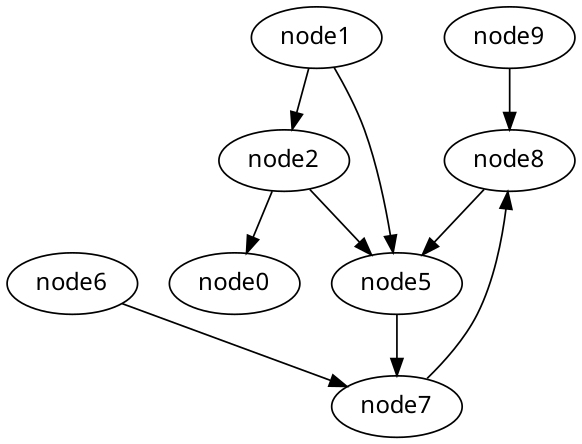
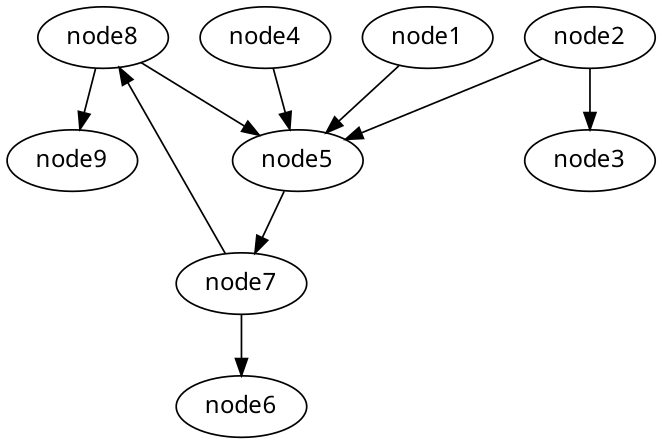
node "node4": added
edge "node1" -> "node2": removed
edge "node9" -> "node8": reversed
node "node0": label "node0" -> "node3"
edge "node6" -> "node7": reversed
